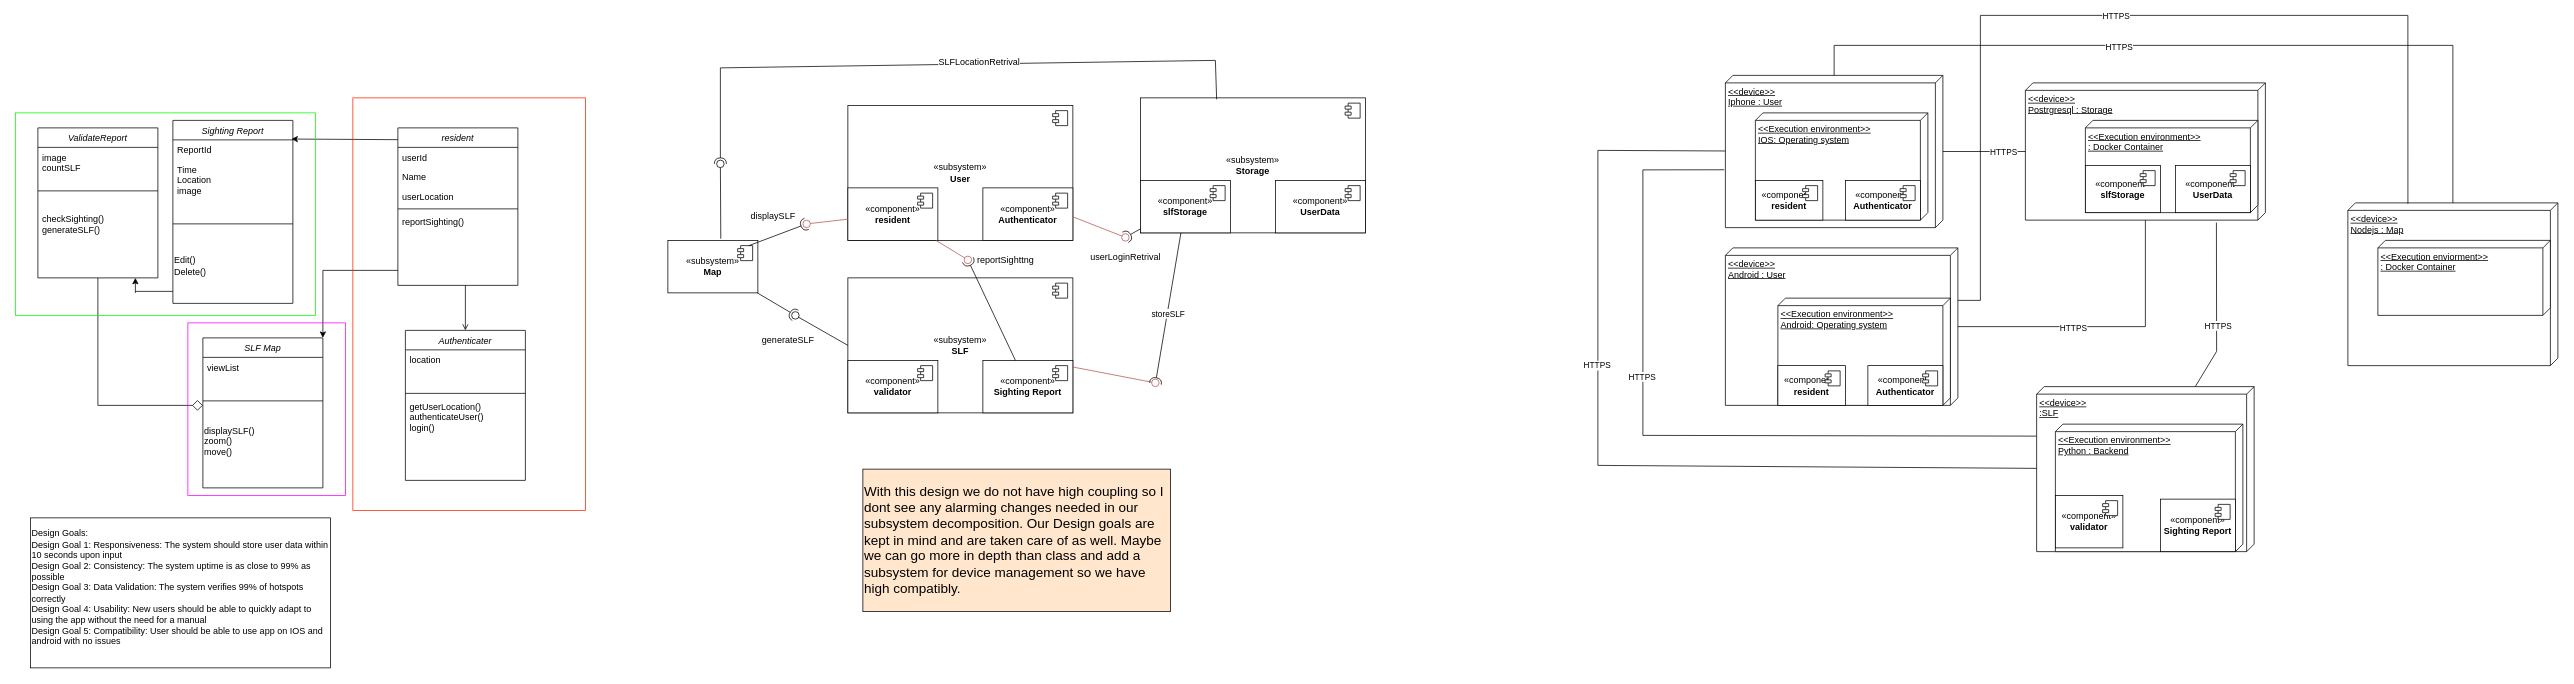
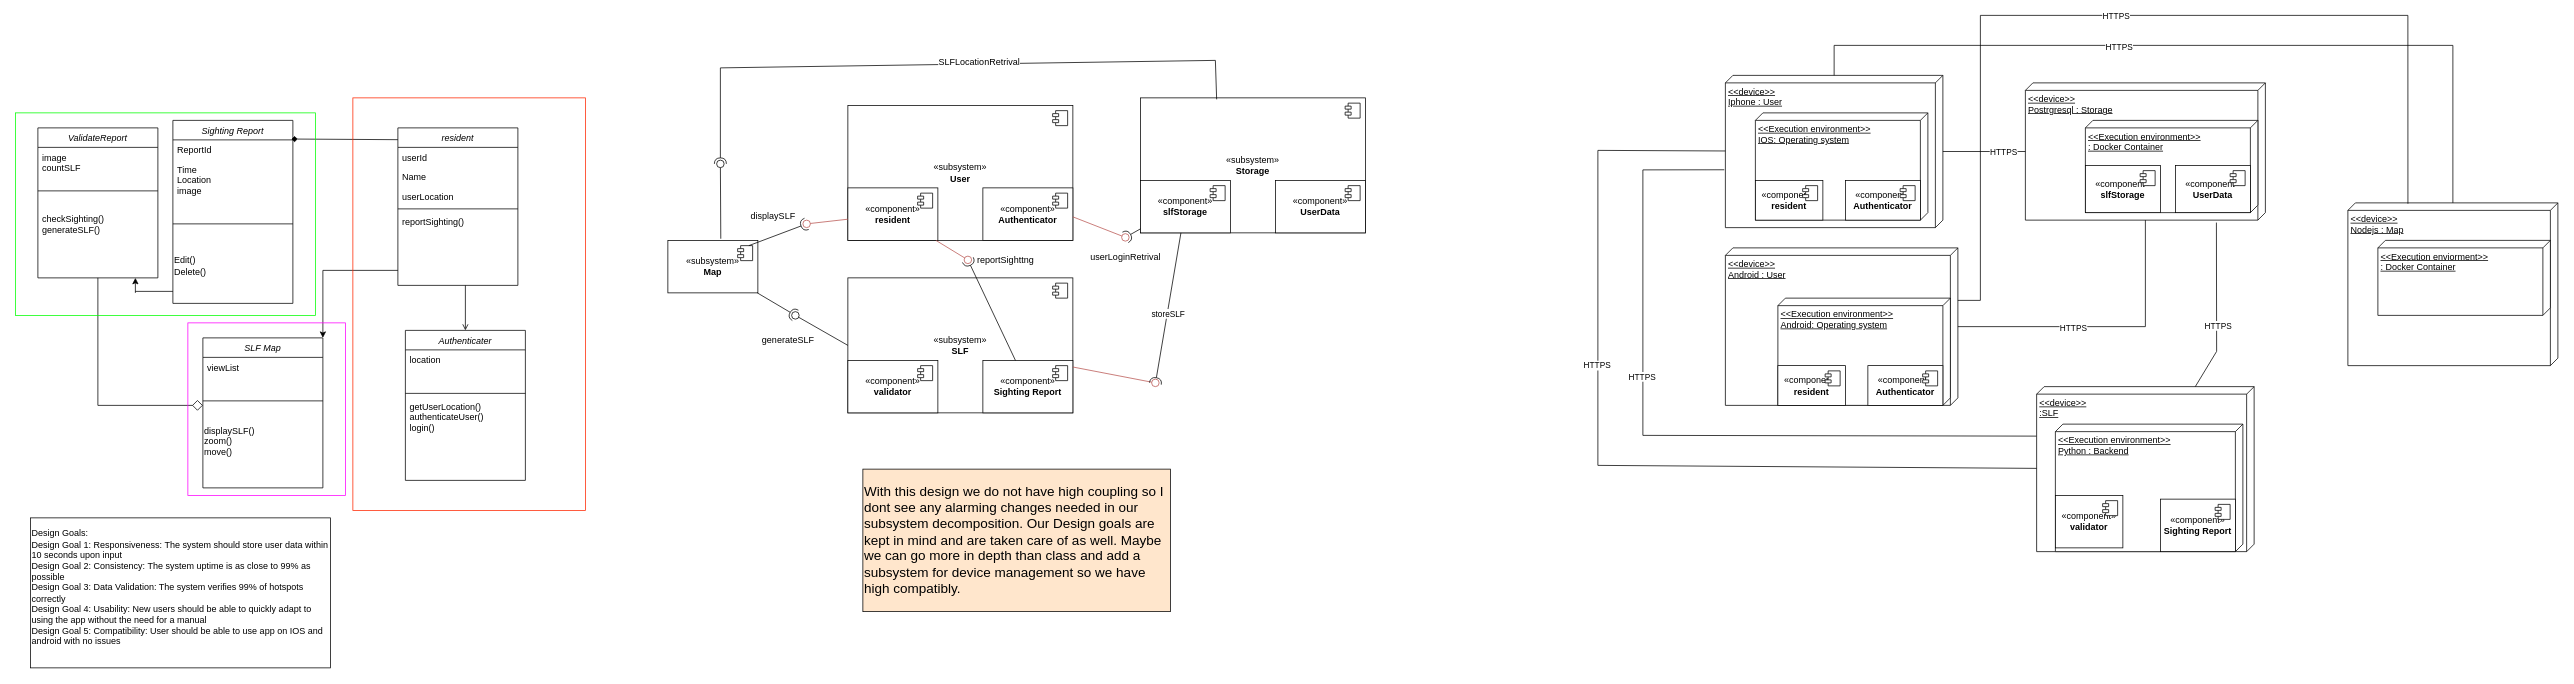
edge "resident" -> "Sighting Report": arrowhead classic -> diamond
